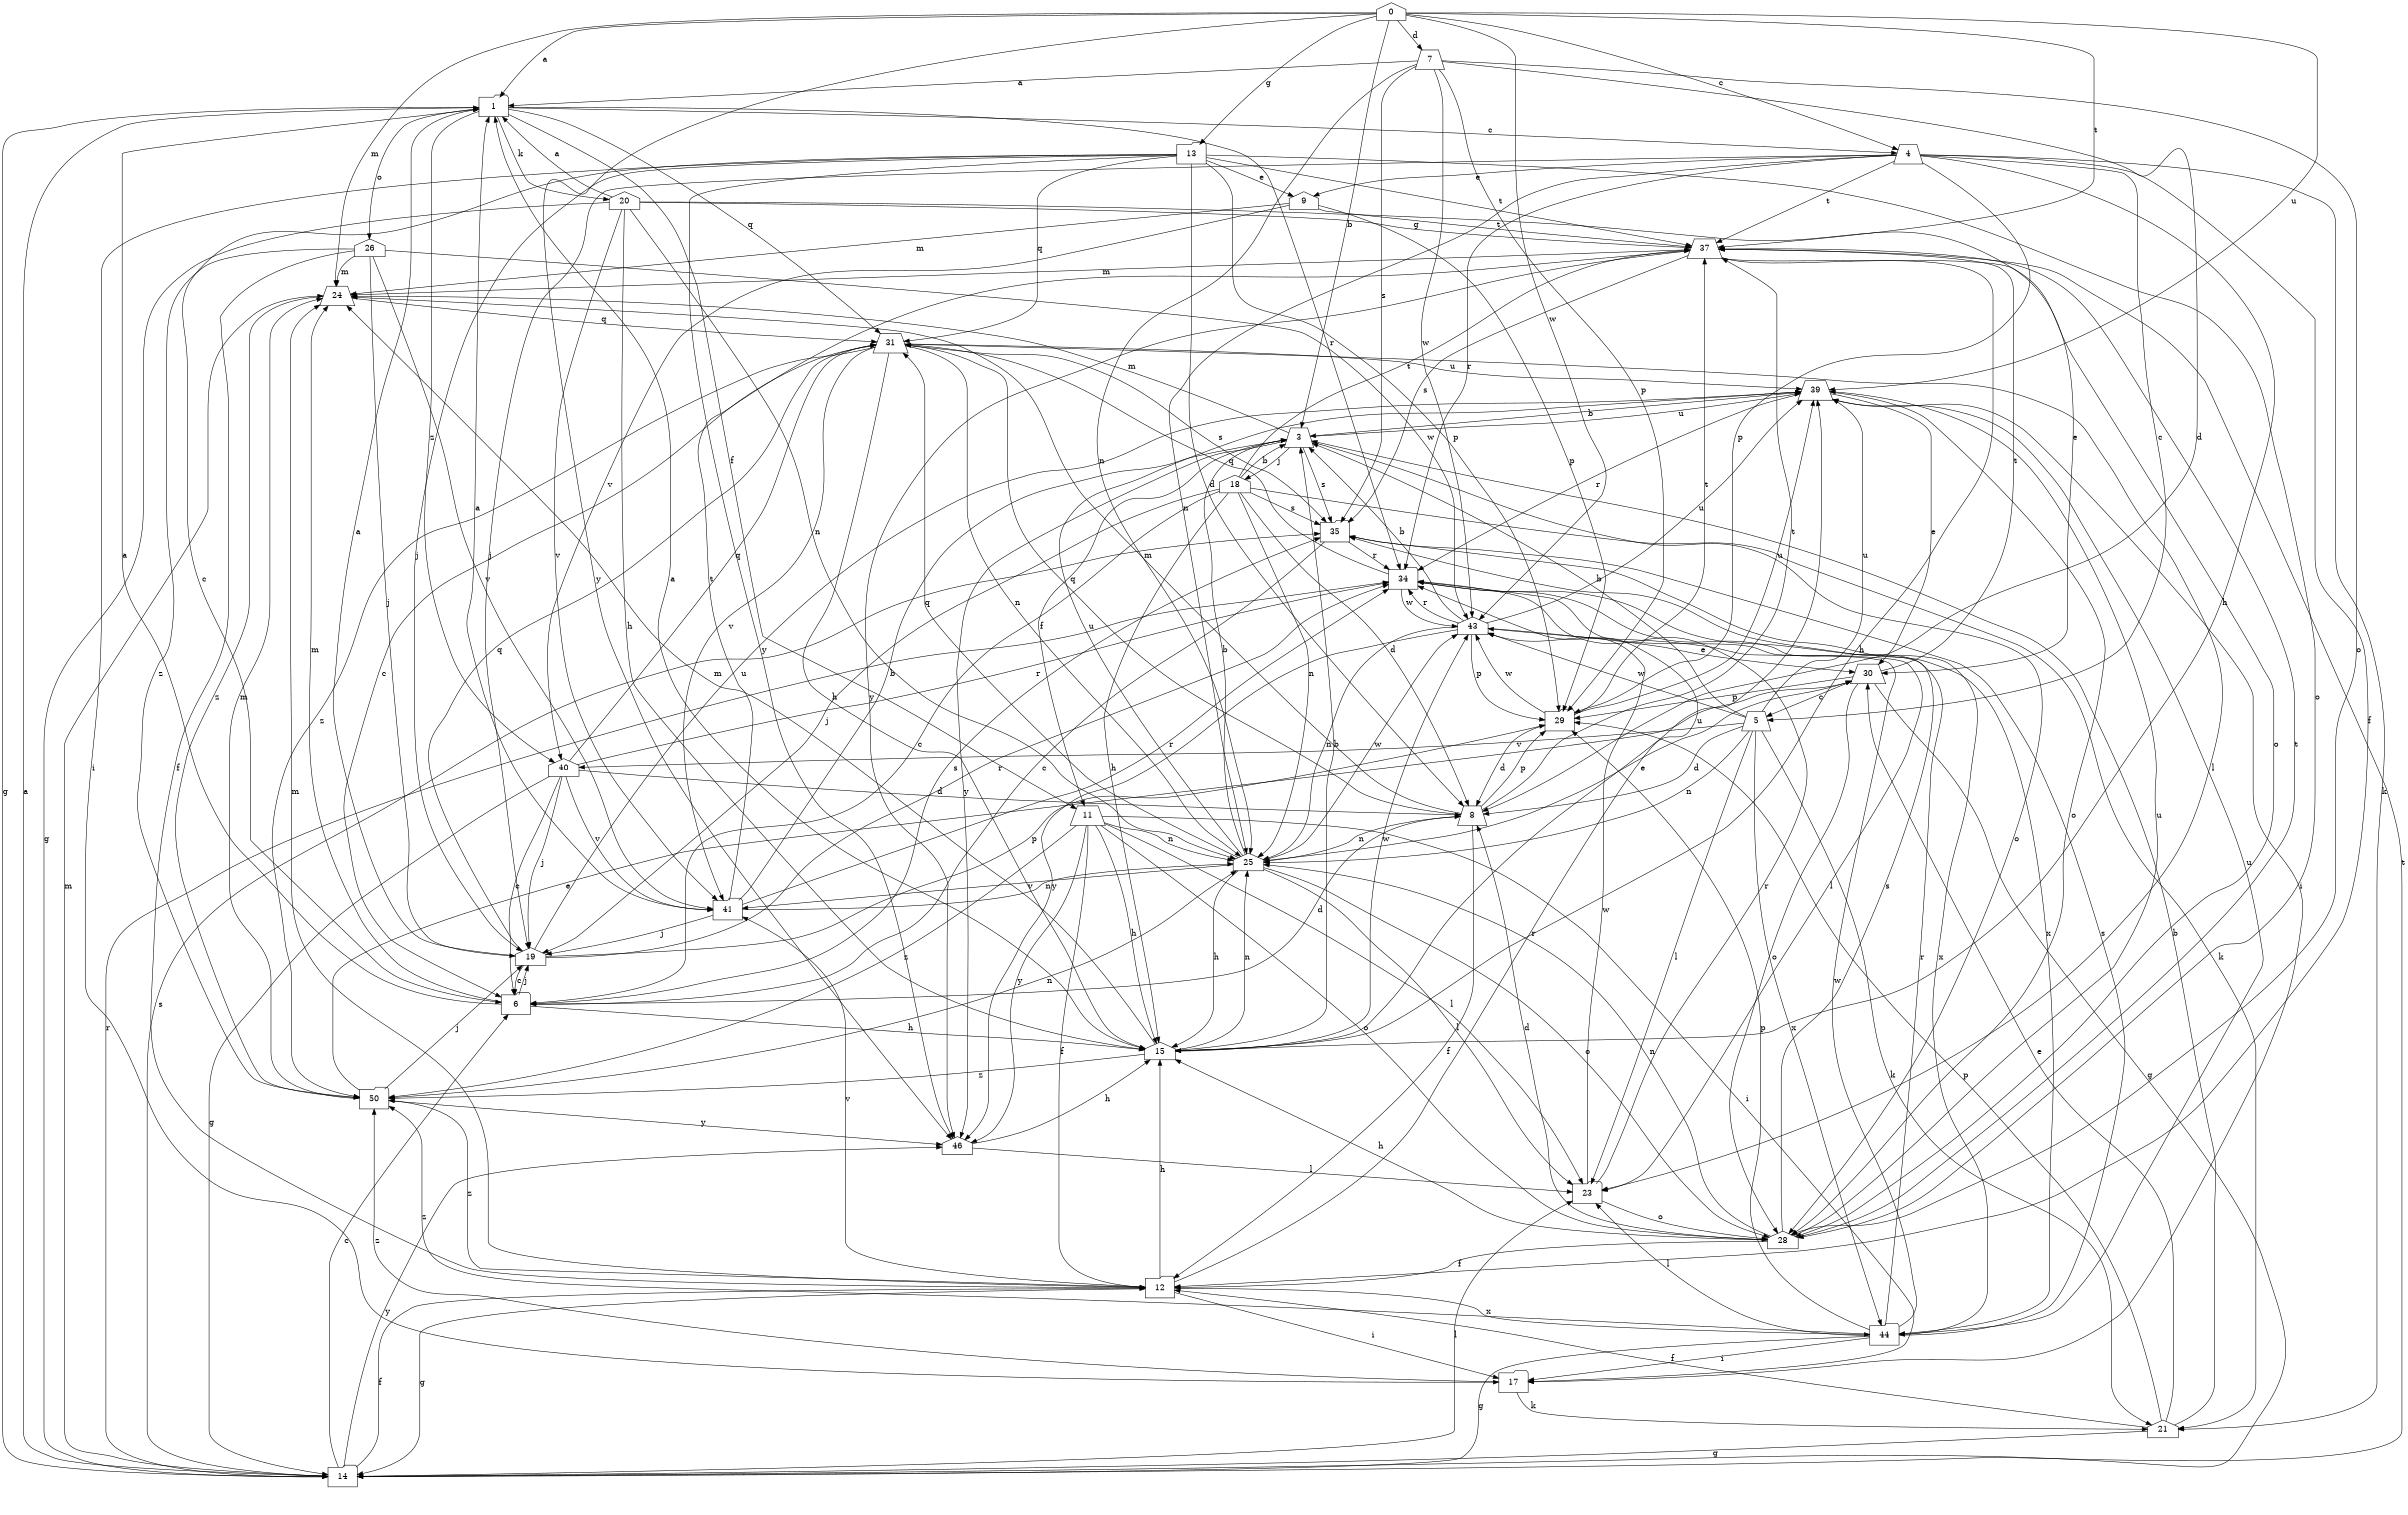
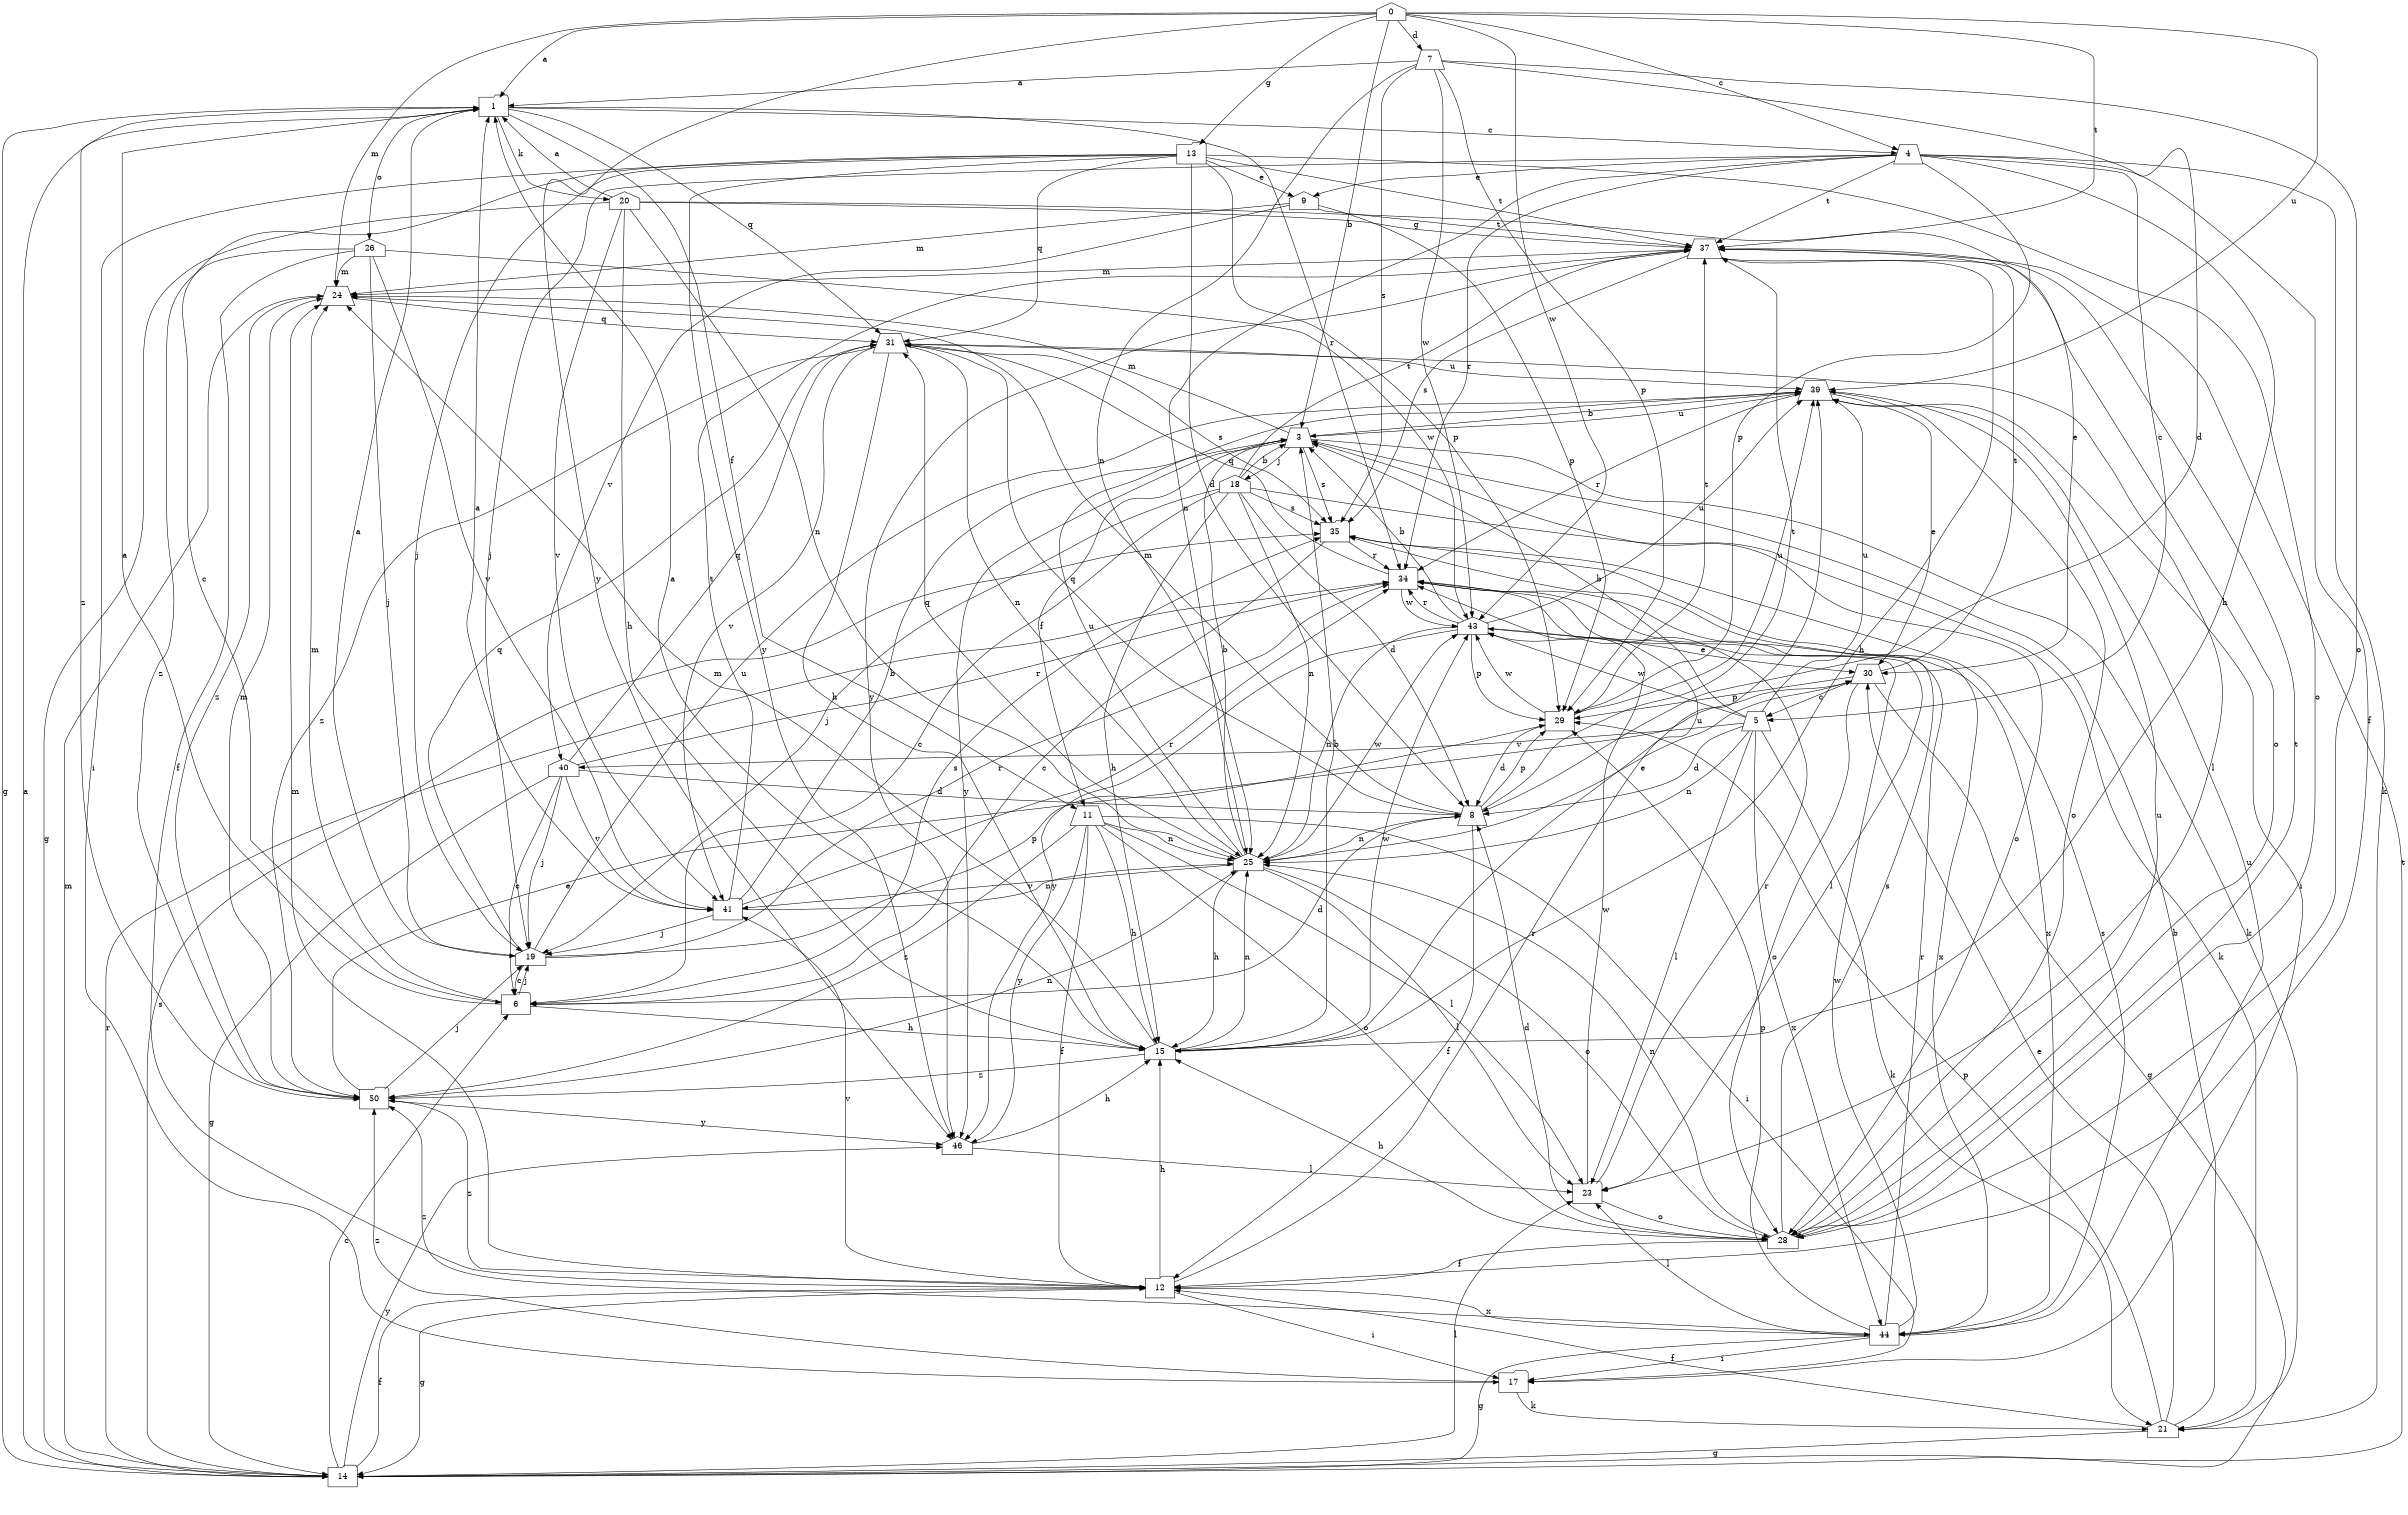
edge "1" -> "40": now "1" -> "50"
edge "31" -> "6": removed, label "c"
edge "3" -> "21": added, label "k"
